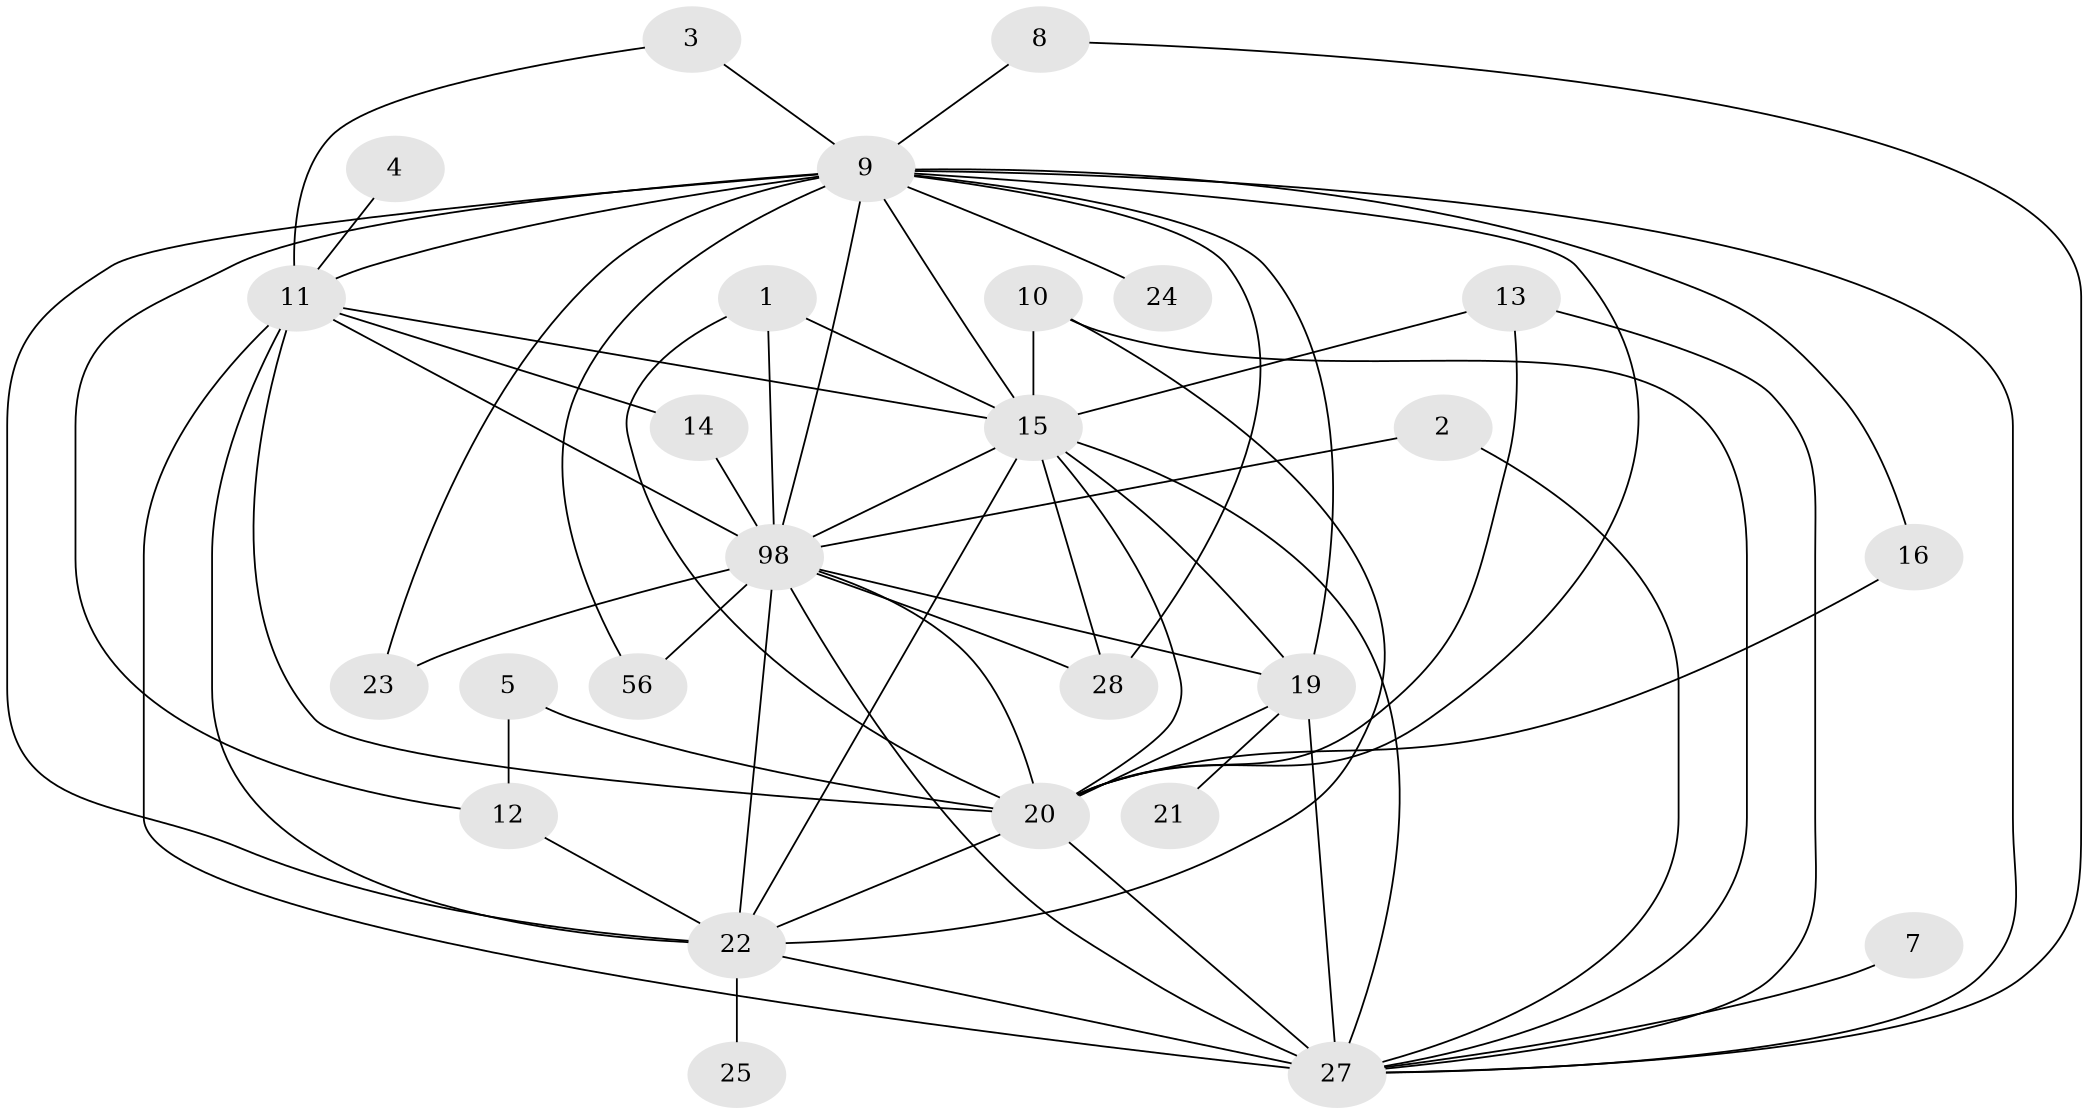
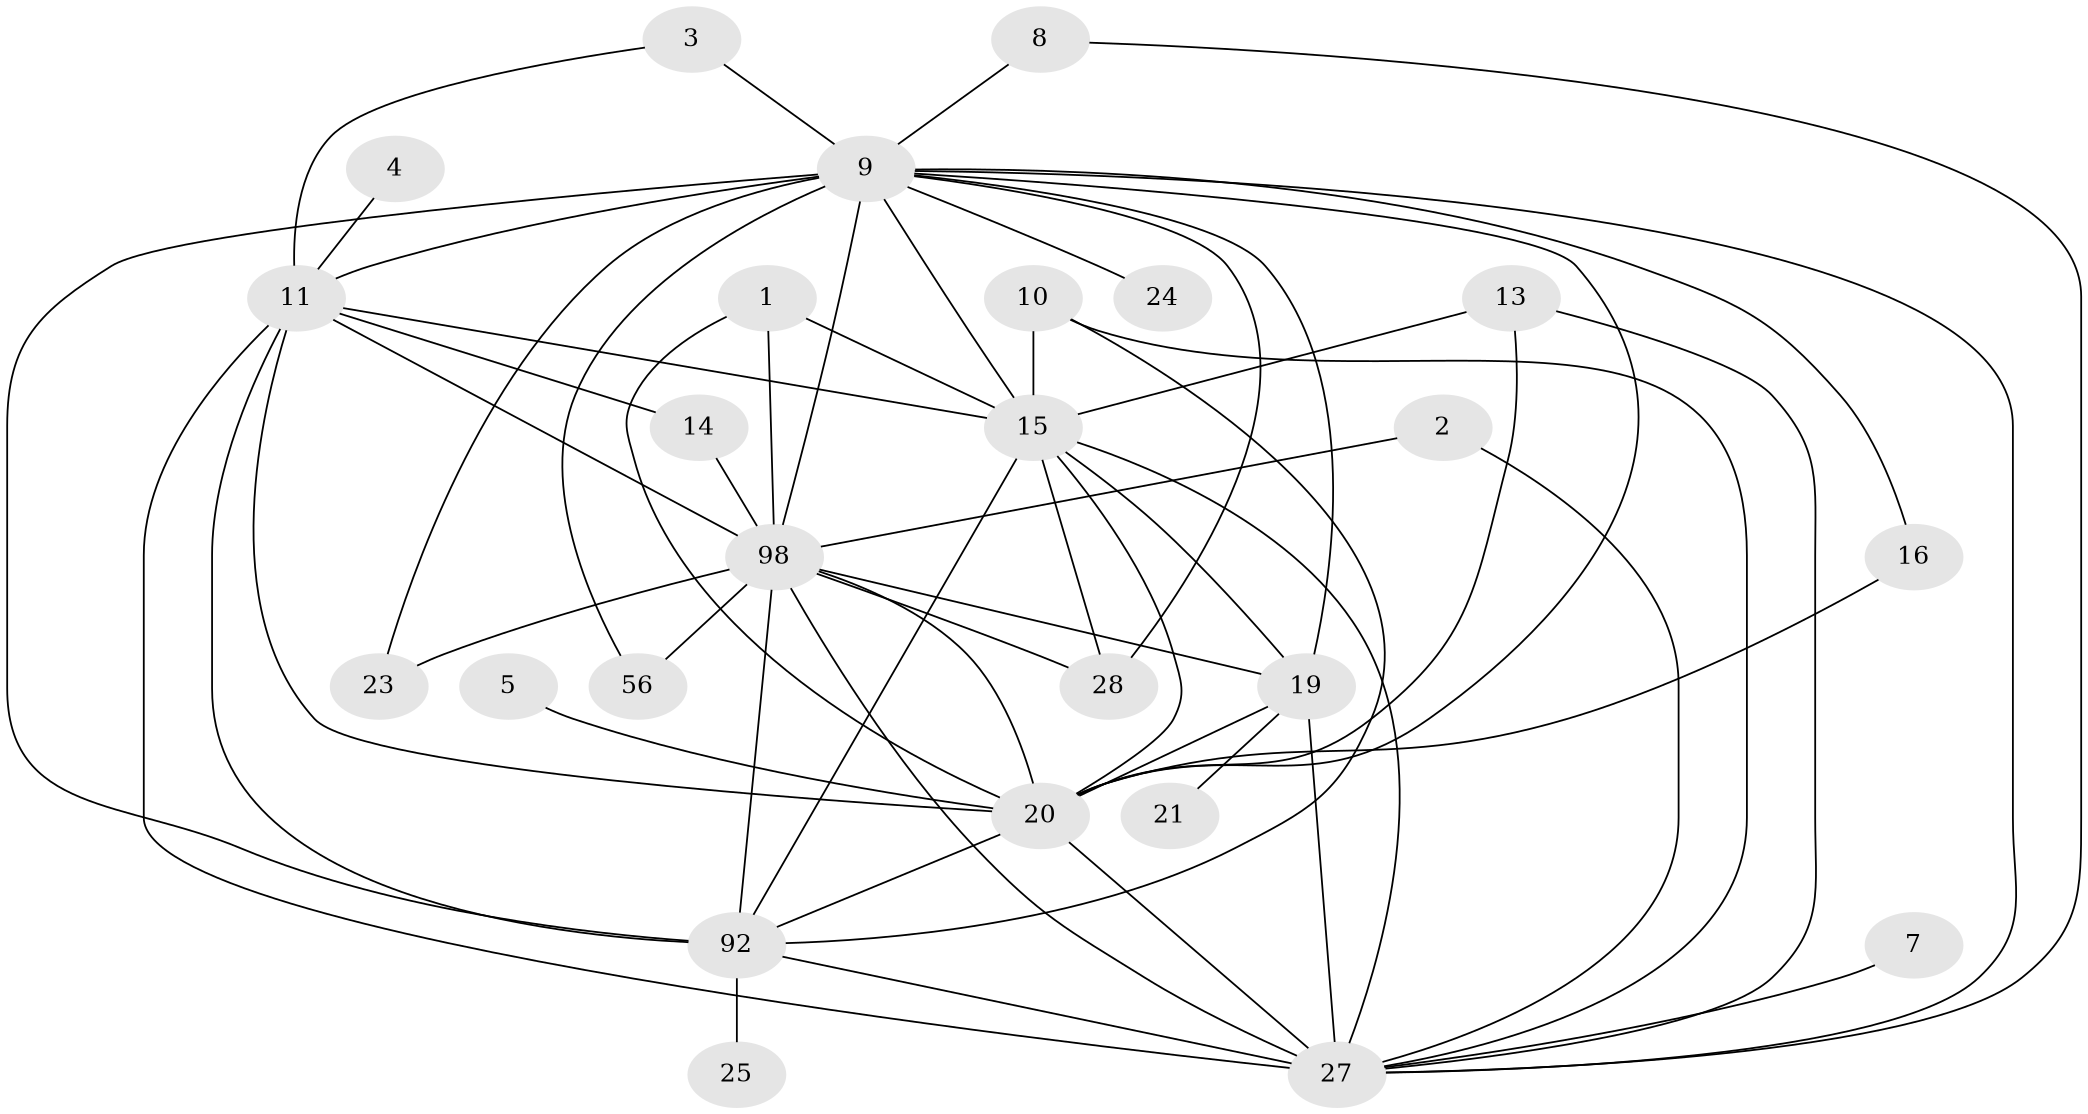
edge "15" -- "98": removed
node "12": removed
node "22": label "22" -> "92"
